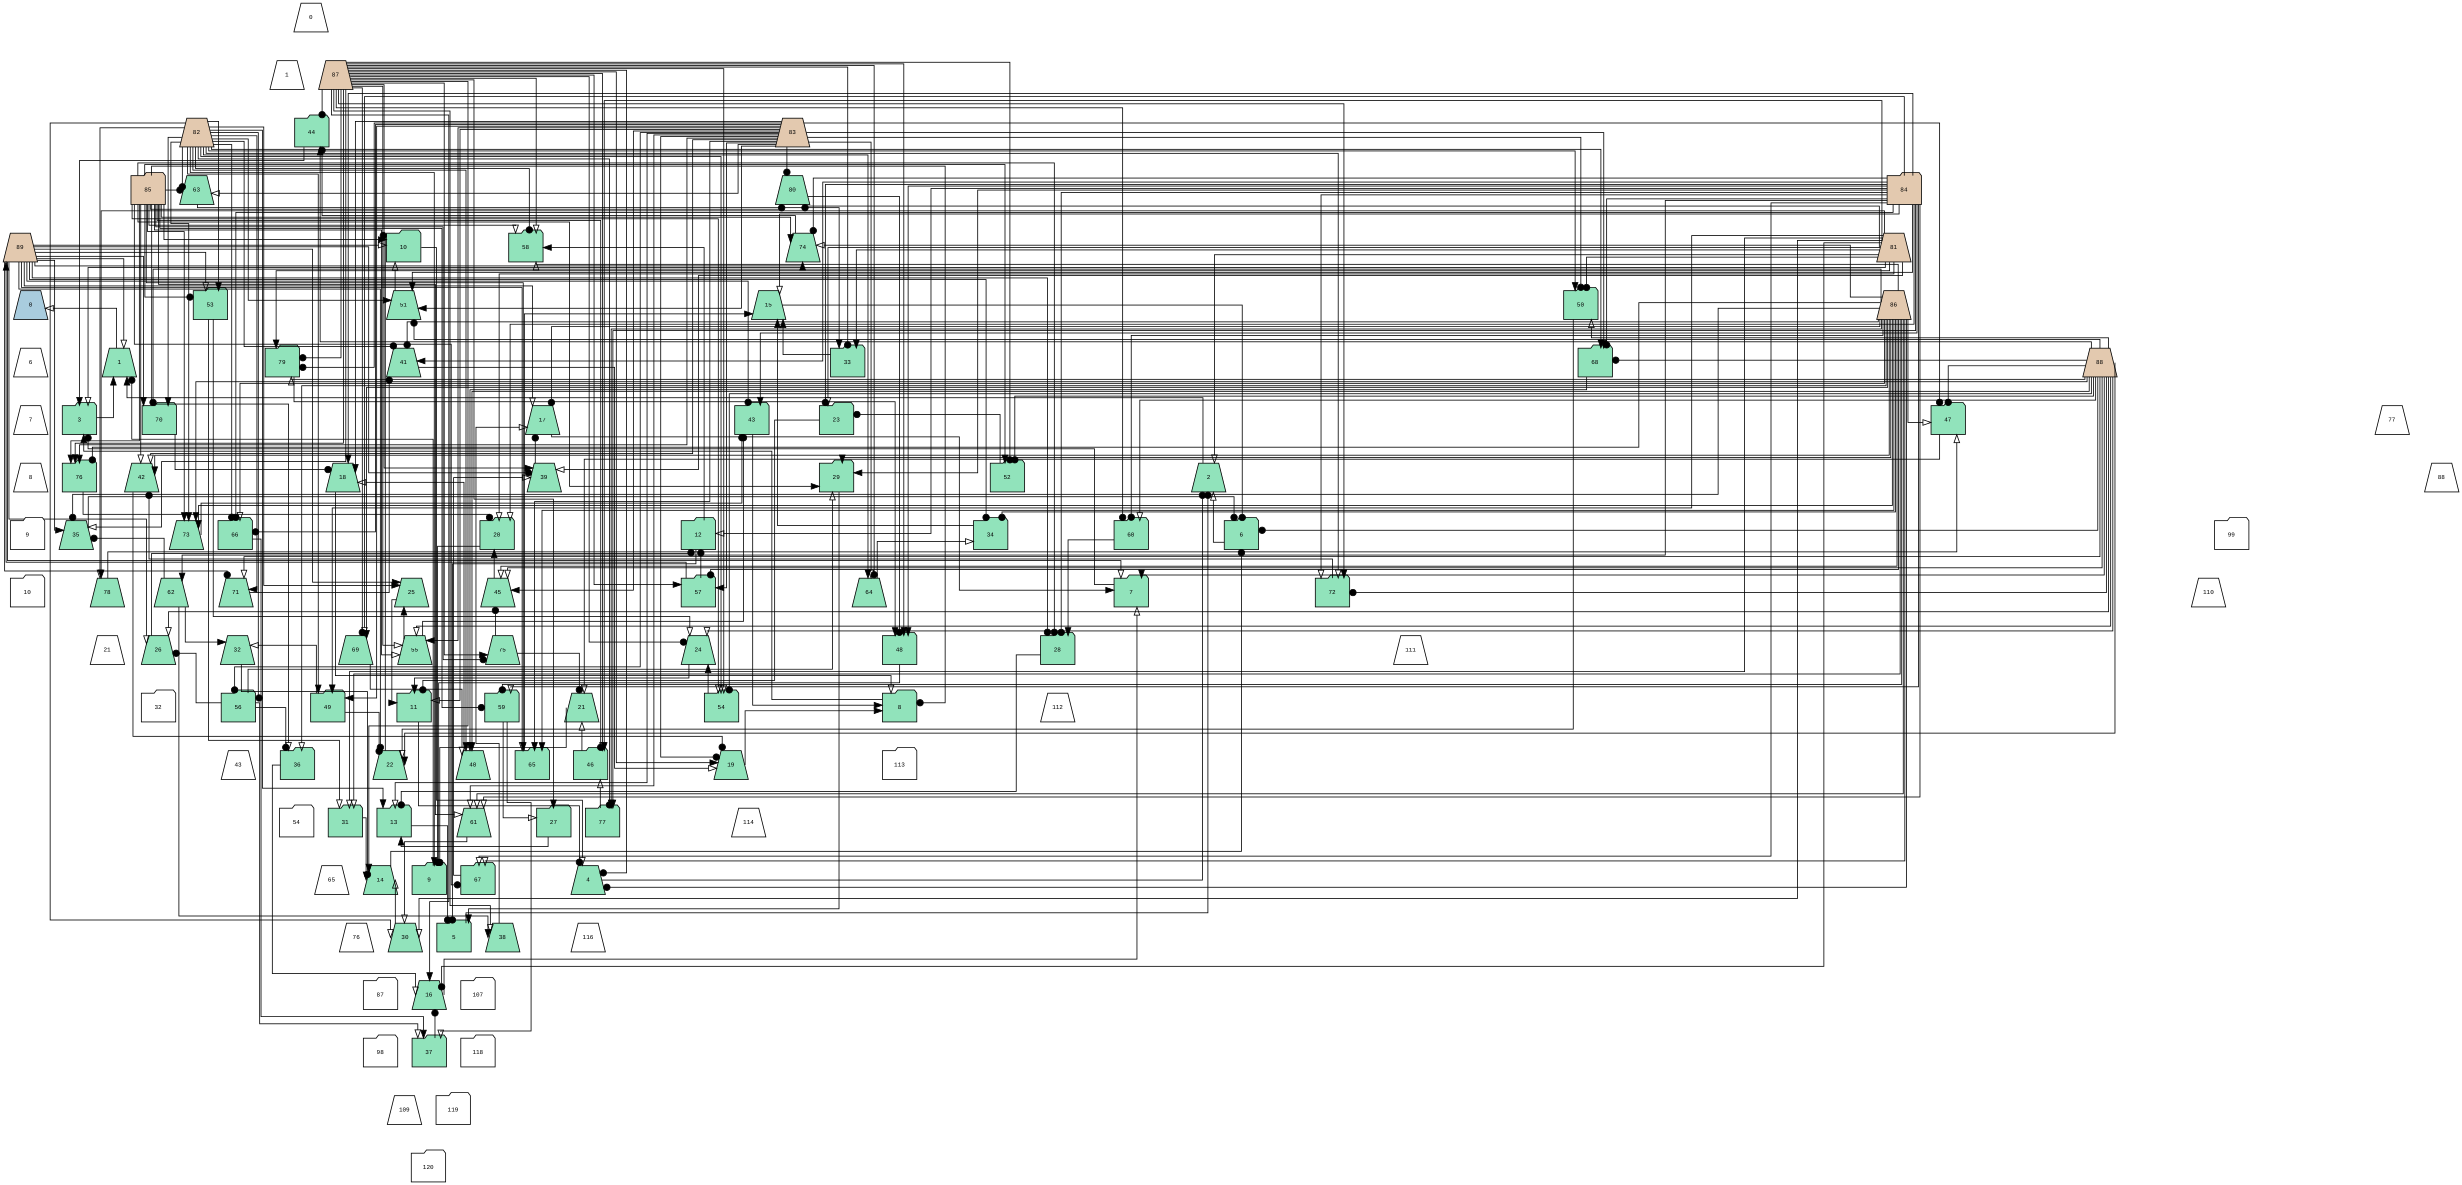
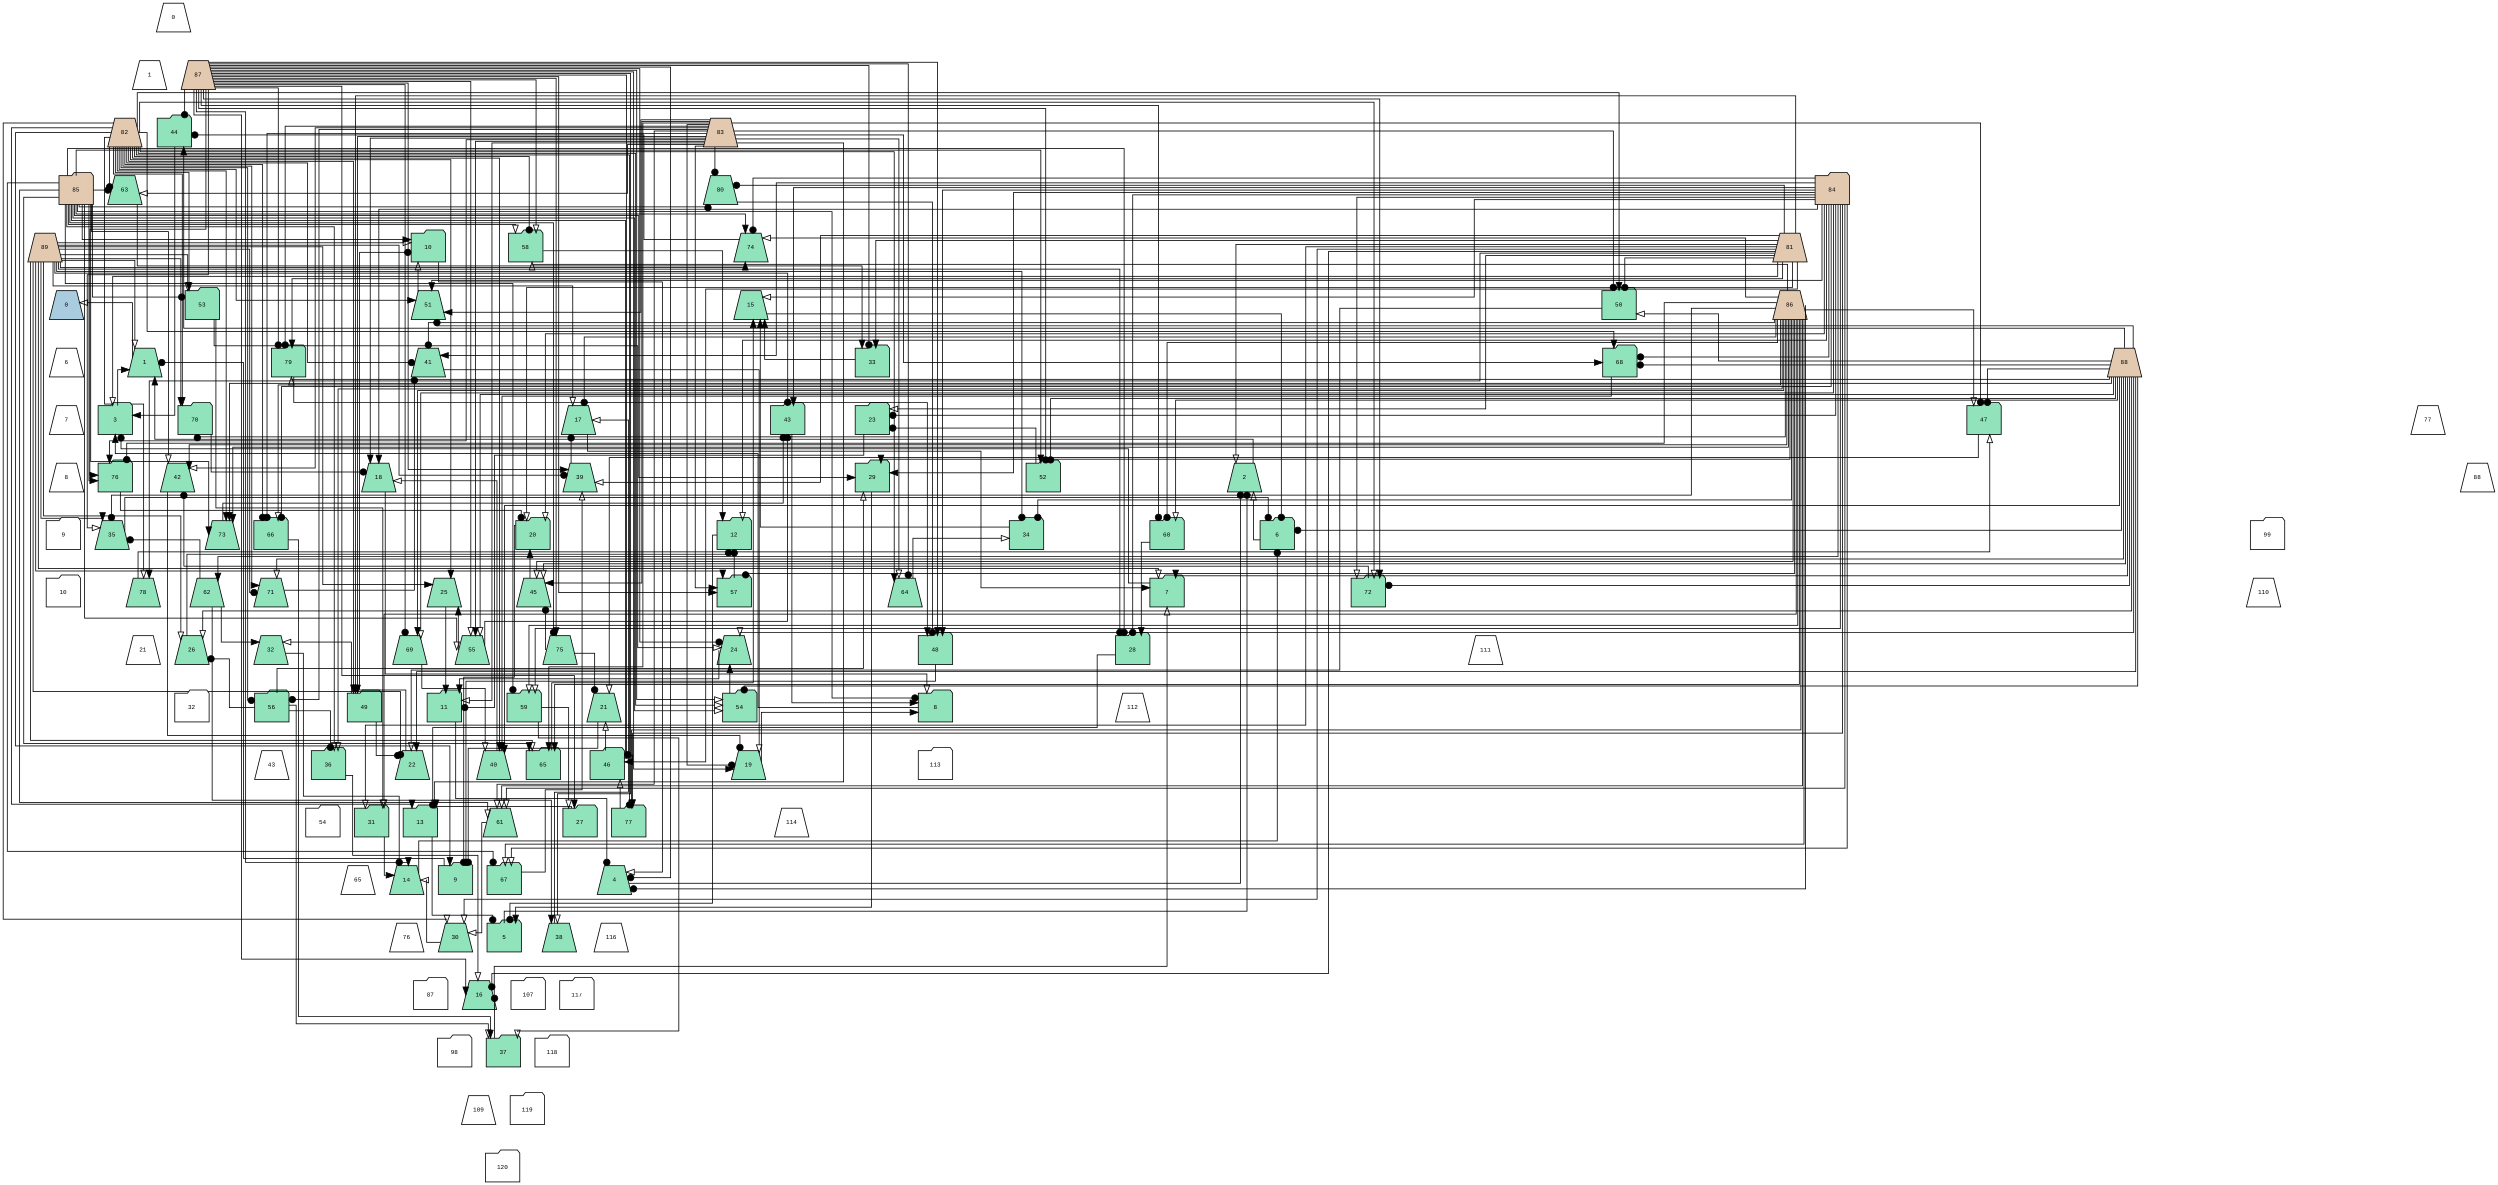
edge "12" -> "58": reversed
edge "57" -> "89": reversed
edge "86" -> "59": arrowhead dot -> onormal
node "117": added
